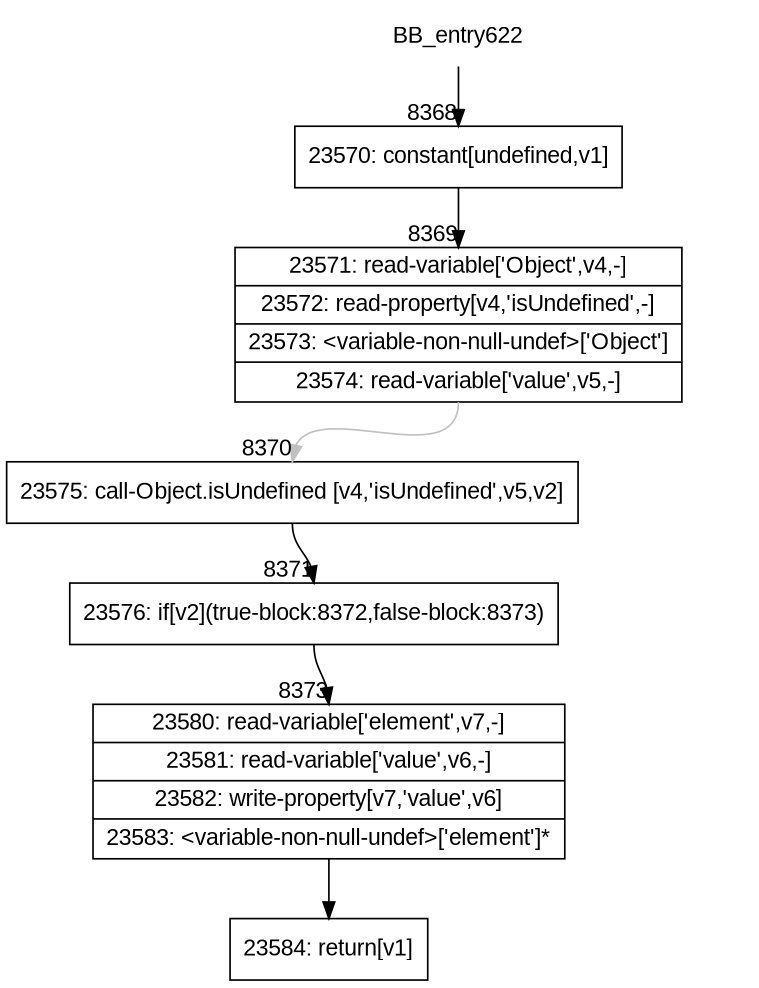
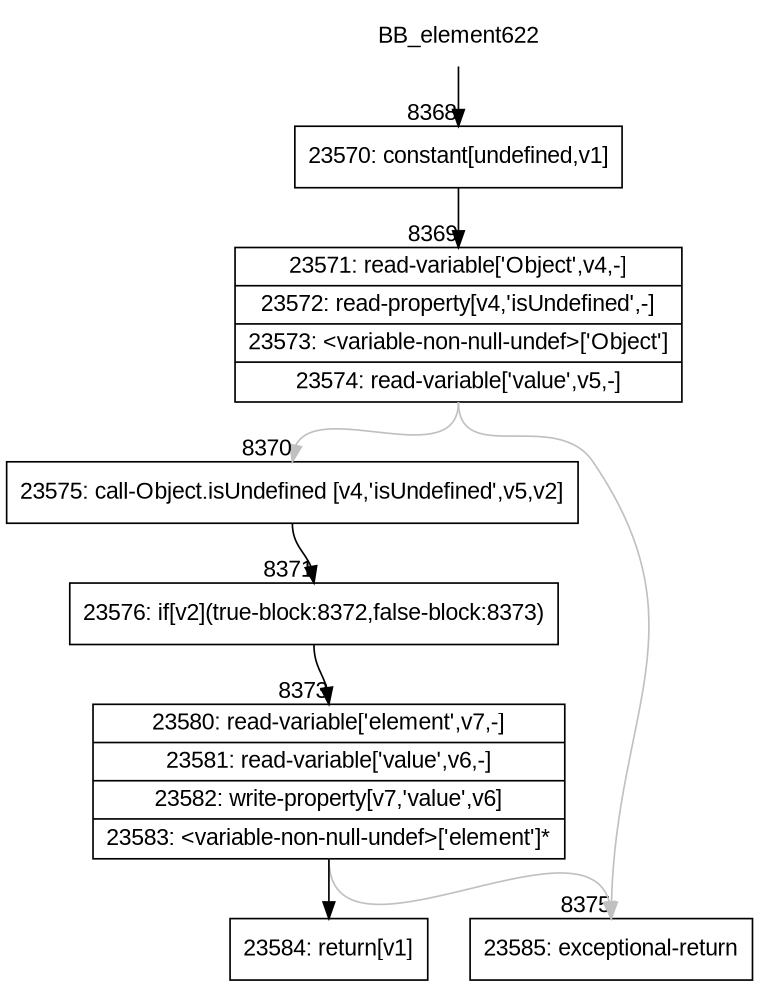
node "BB_entry622": label "BB_entry622" -> "BB_element622"
node "23585: exceptional-return": added
